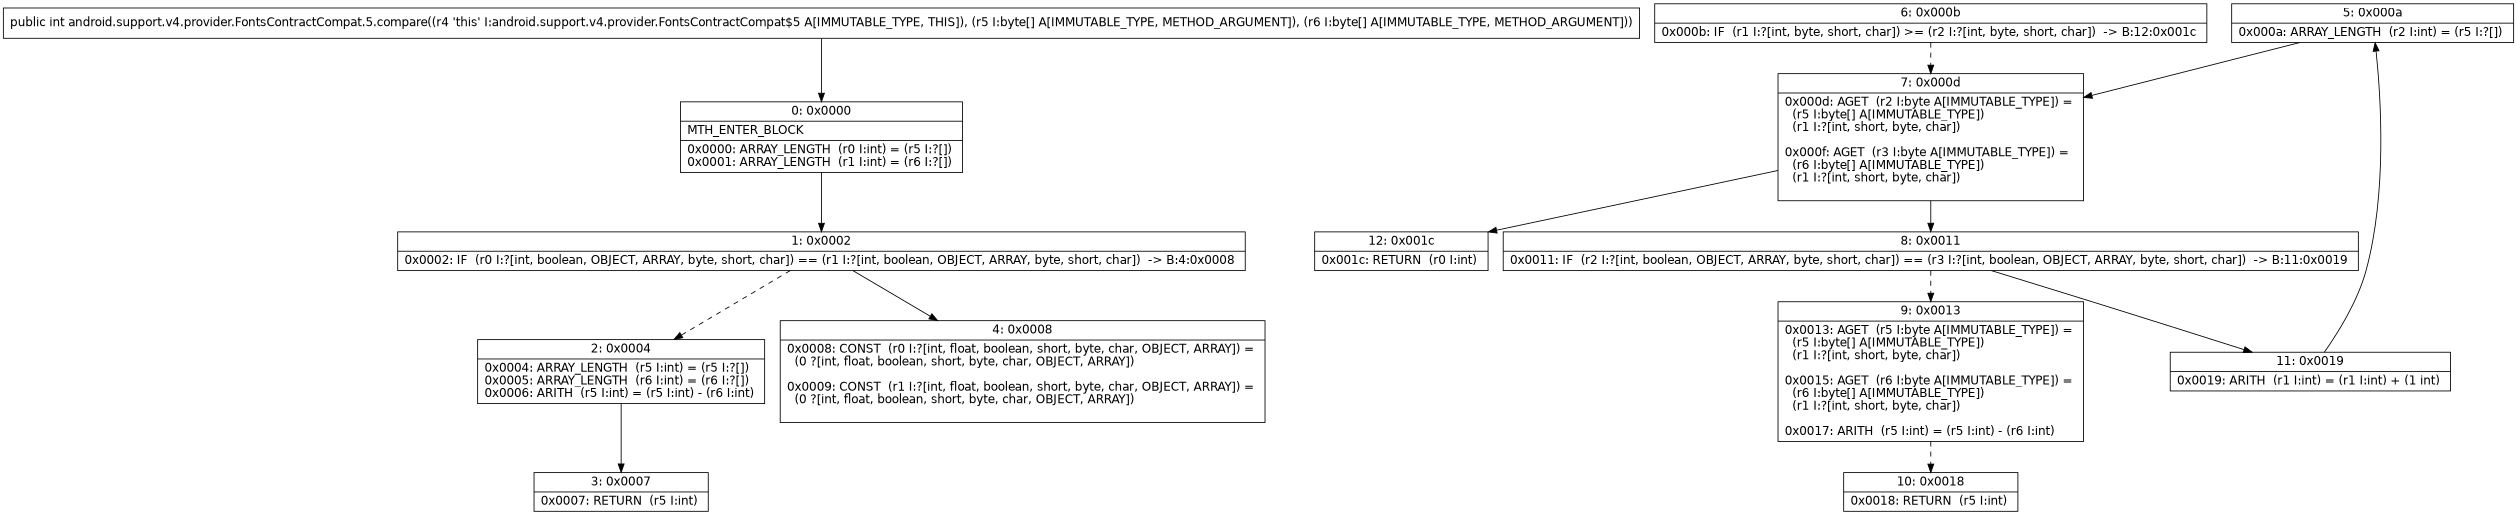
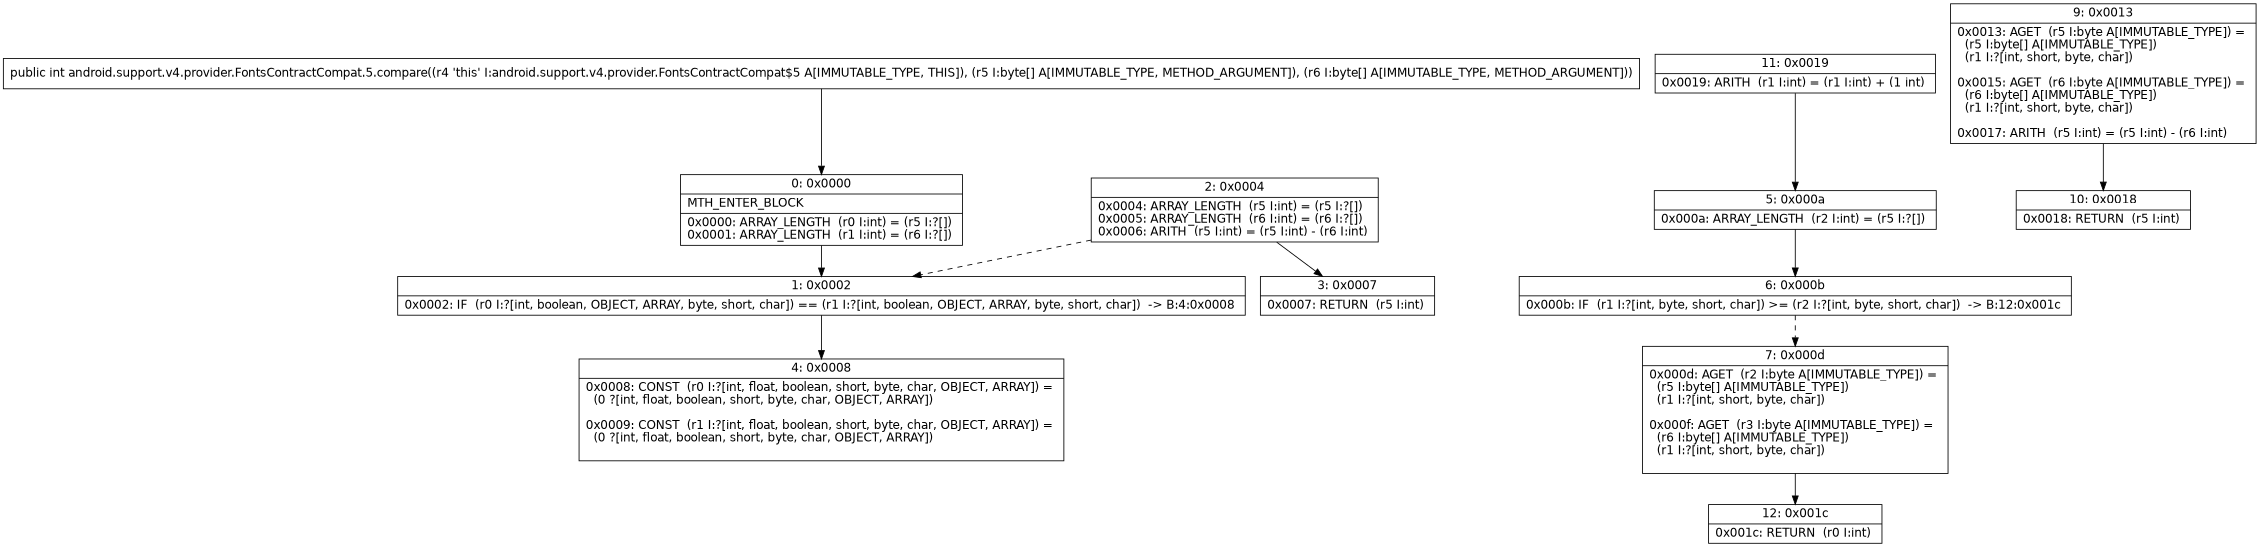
edge "5: 0x000a" -> "7: 0x000d": now "5: 0x000a" -> "6: 0x000b"
node "8: 0x0011": removed
edge "1: 0x0002" -> "2: 0x0004": reversed
edge "9: 0x0013" -> "10: 0x0018": style dashed -> solid
